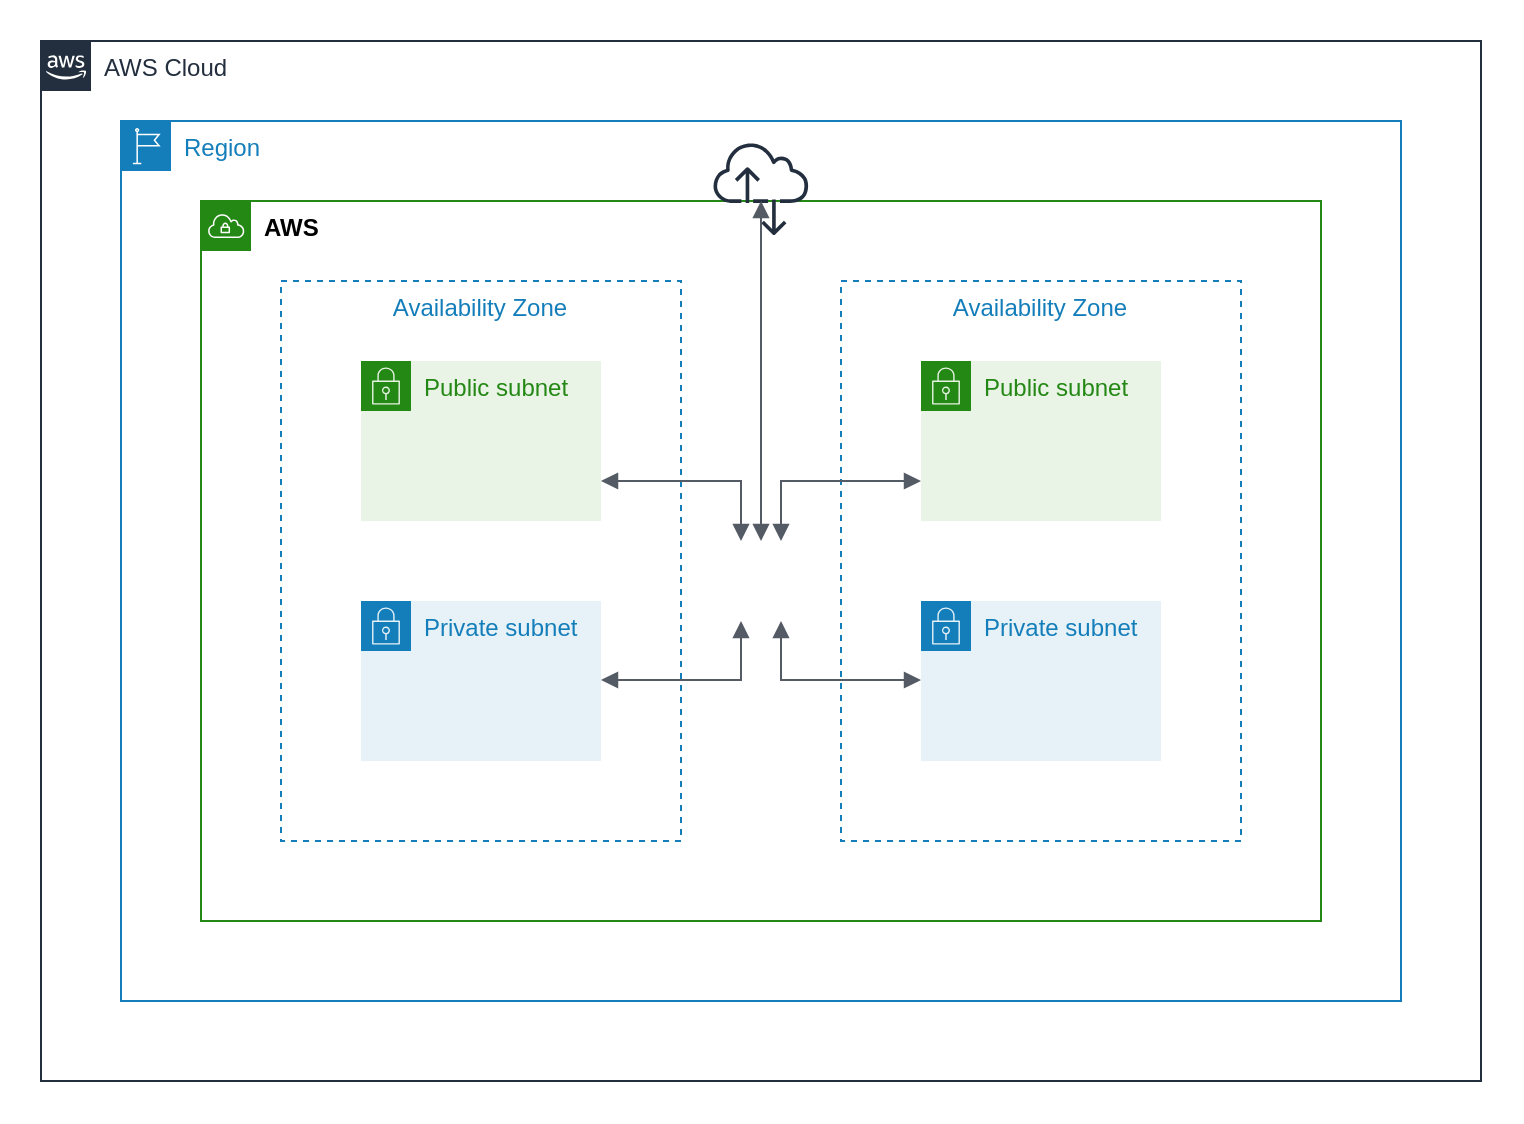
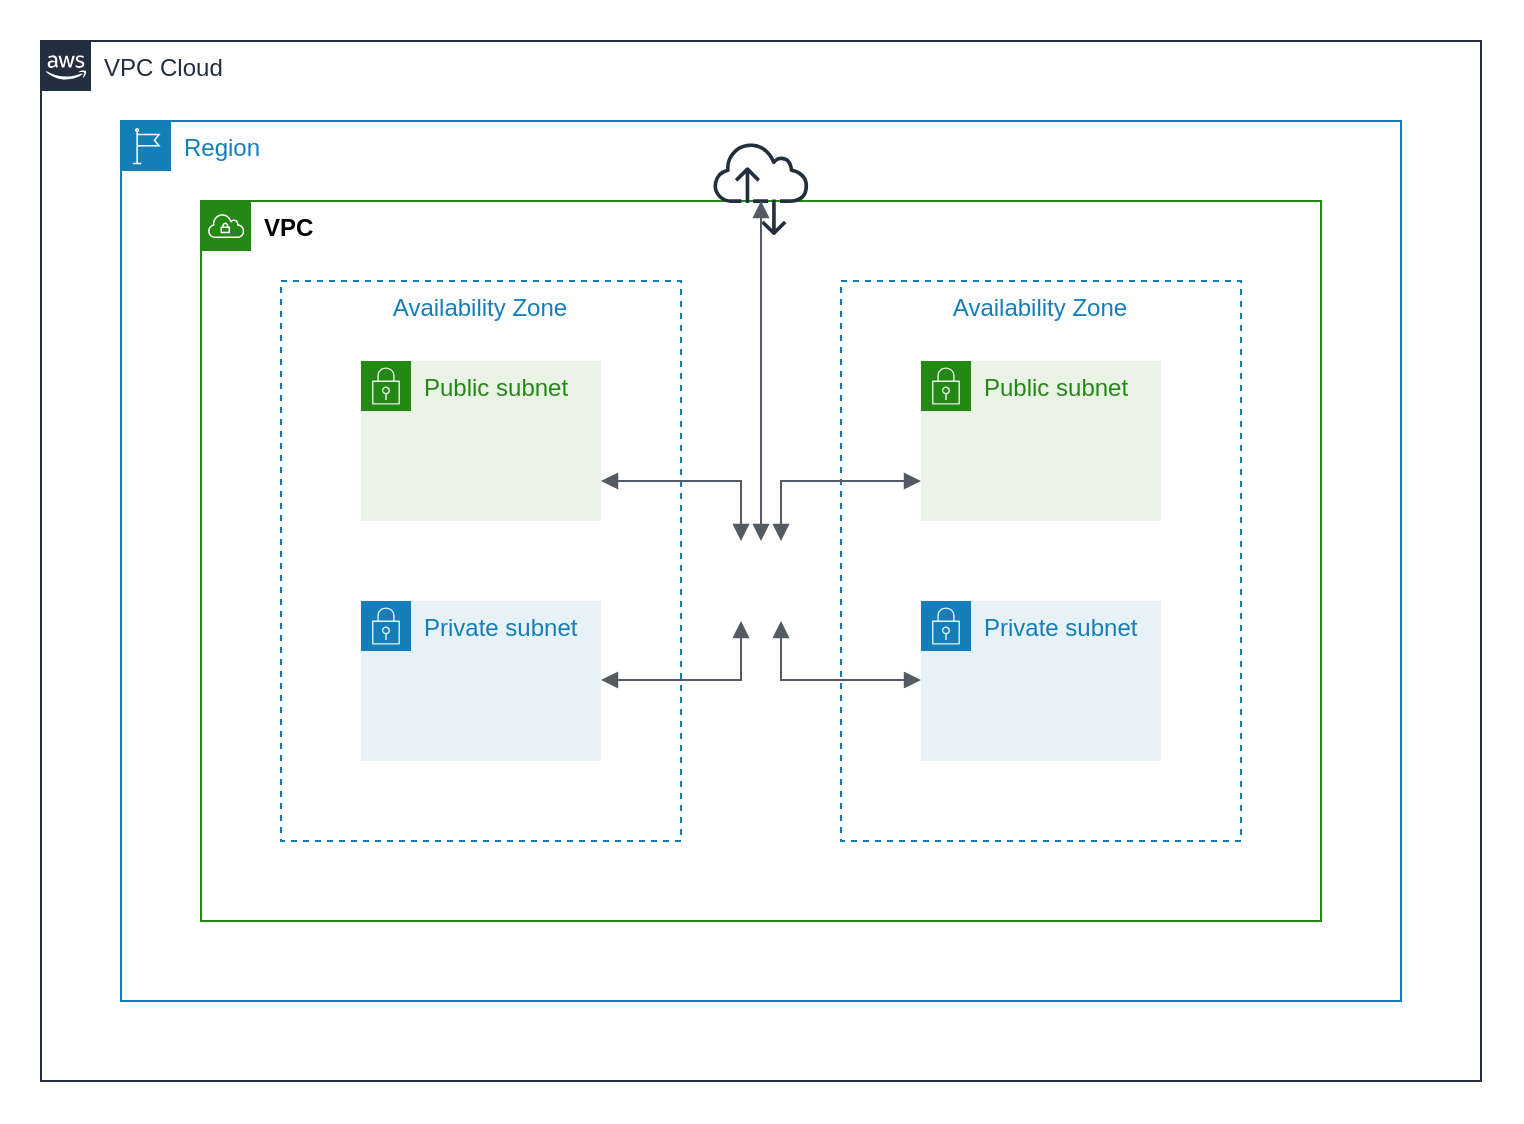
node "AWS Cloud": label "AWS Cloud" -> "VPC Cloud"
node "AWS": label "AWS" -> "VPC"
